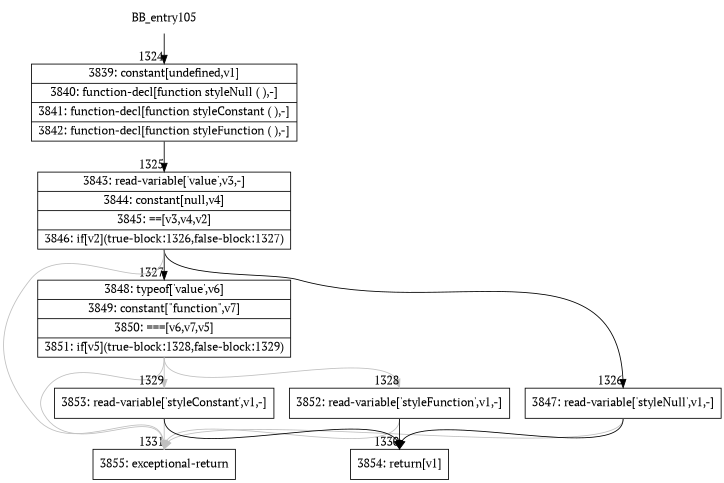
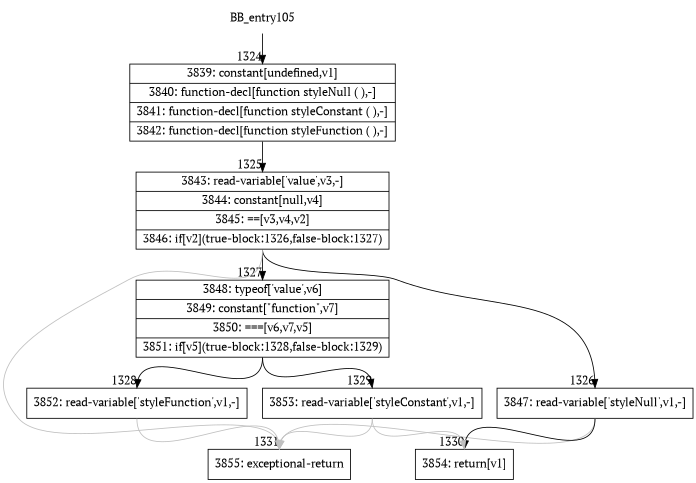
edge "3848: typeof['value',v6]" -> "3853: read-variable['styleConstant',v1,-]": color gray -> black
edge "3848: typeof['value',v6]" -> "3852: read-variable['styleFunction',v1,-]": color gray -> black
edge "3848: typeof['value',v6]" -> "3855: exceptional-return": removed
edge "3852: read-variable['styleFunction',v1,-]" -> "3854: return[v1]": removed
edge "3853: read-variable['styleConstant',v1,-]" -> "3854: return[v1]": color black -> gray
